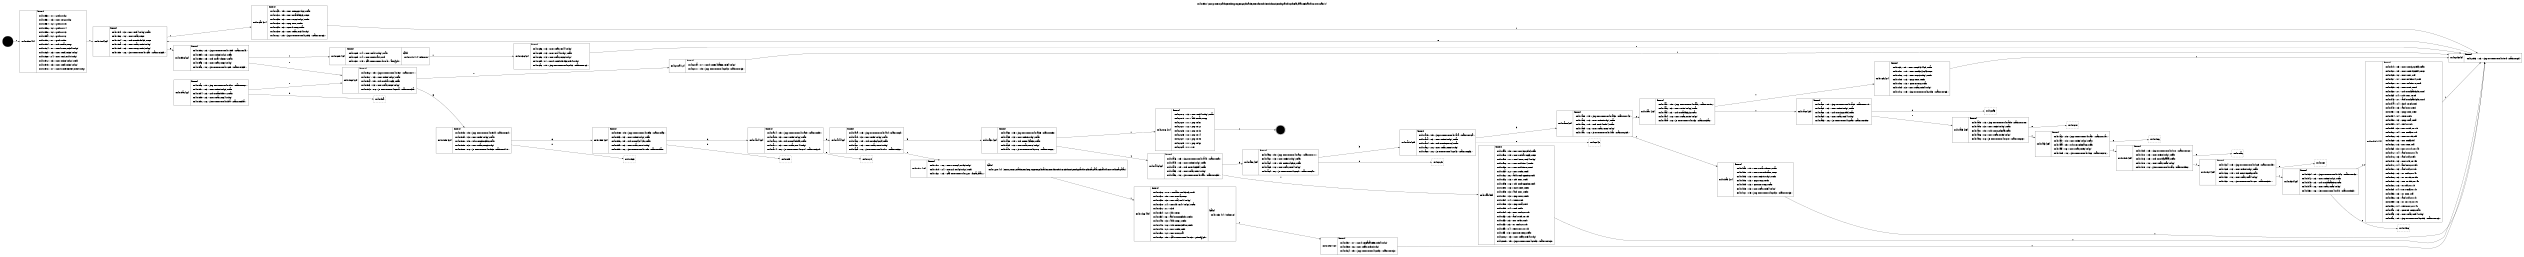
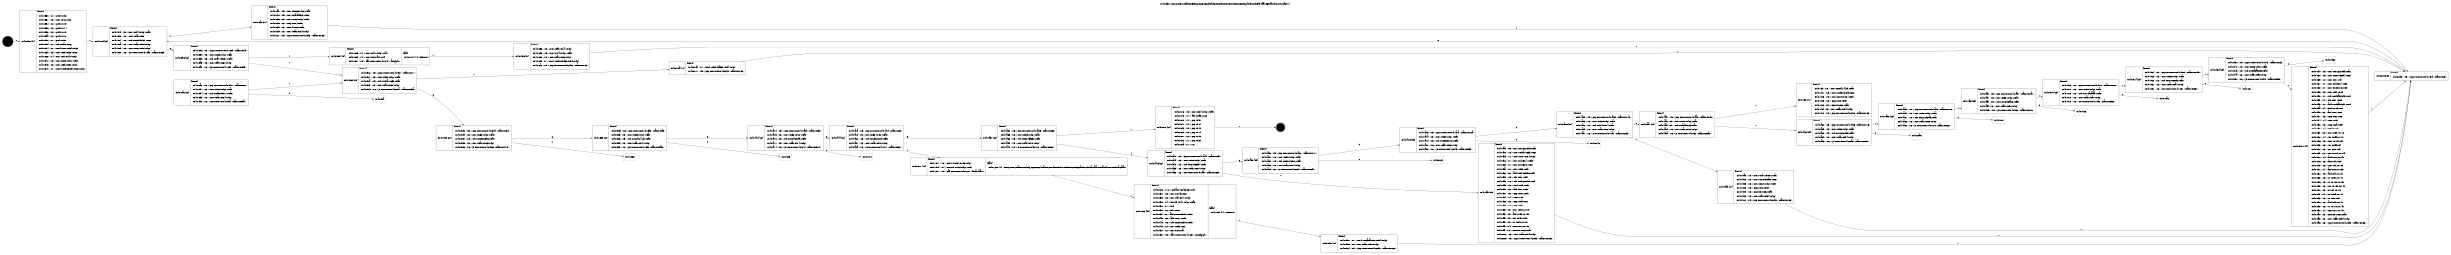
edge "0x401cfc [27]" -> "0x4020b3 [5]": removed, label "1"
